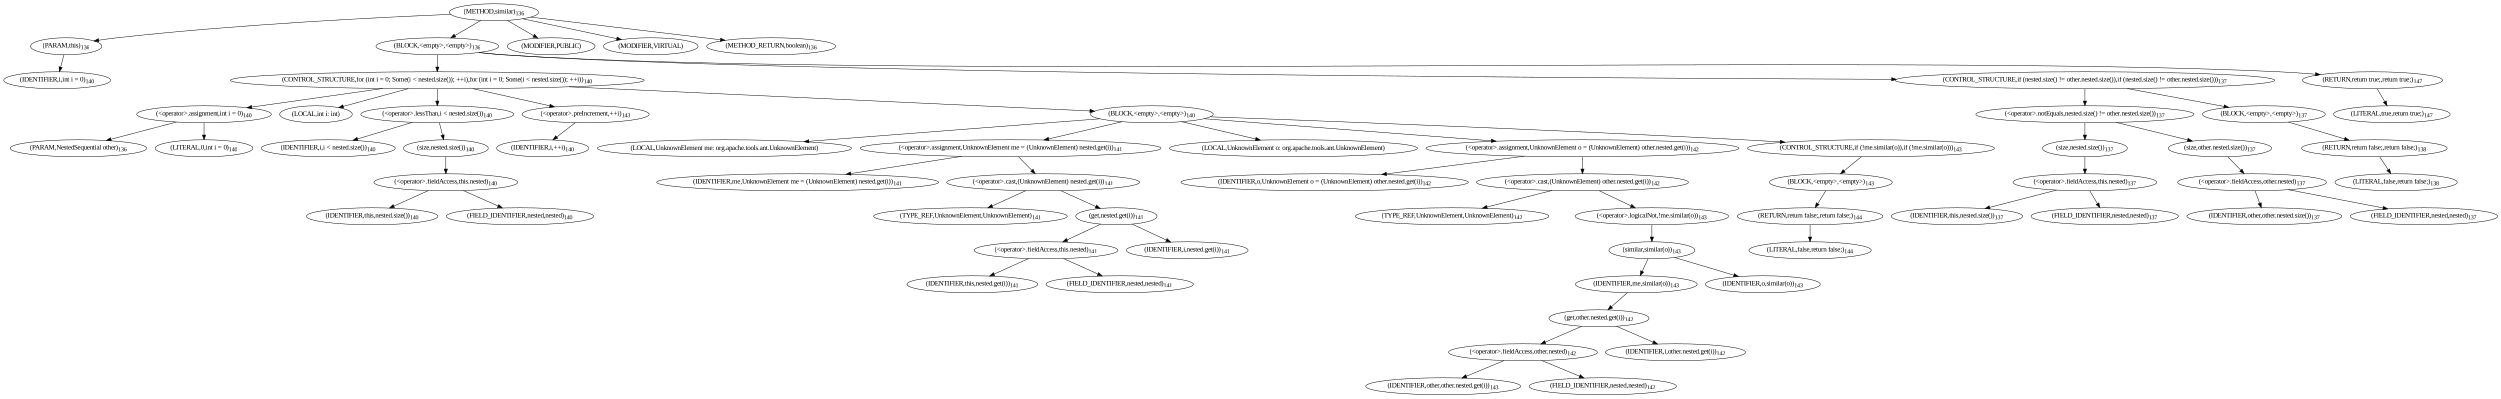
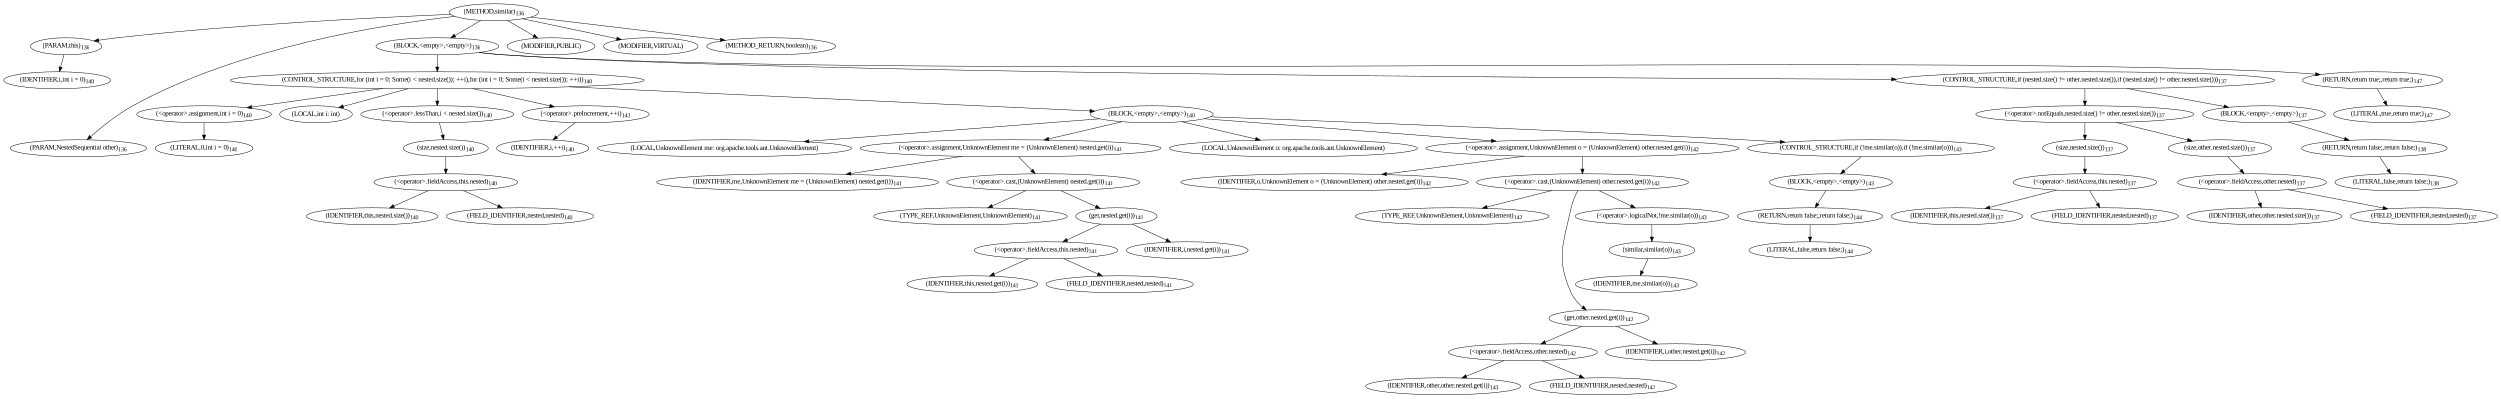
edge "(<operator>.assignment,int i = 0)" -> "(PARAM,NestedSequential other)": now "(METHOD,similar)" -> "(PARAM,NestedSequential other)"
node "(IDENTIFIER,i,i < nested.size())": removed
node "(IDENTIFIER,o,similar(o))": removed
edge "(IDENTIFIER,me,similar(o))" -> "(get,other.nested.get(i))": now "(<operator>.cast,(UnknownElement) other.nested.get(i))" -> "(get,other.nested.get(i))"
